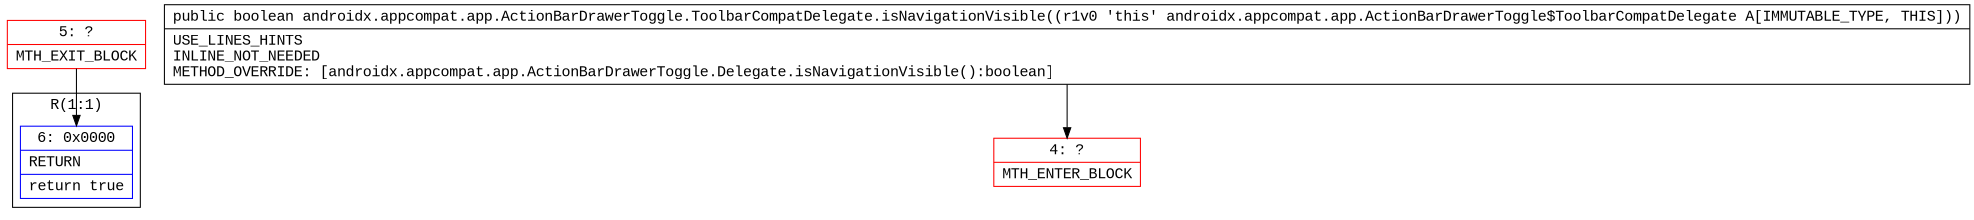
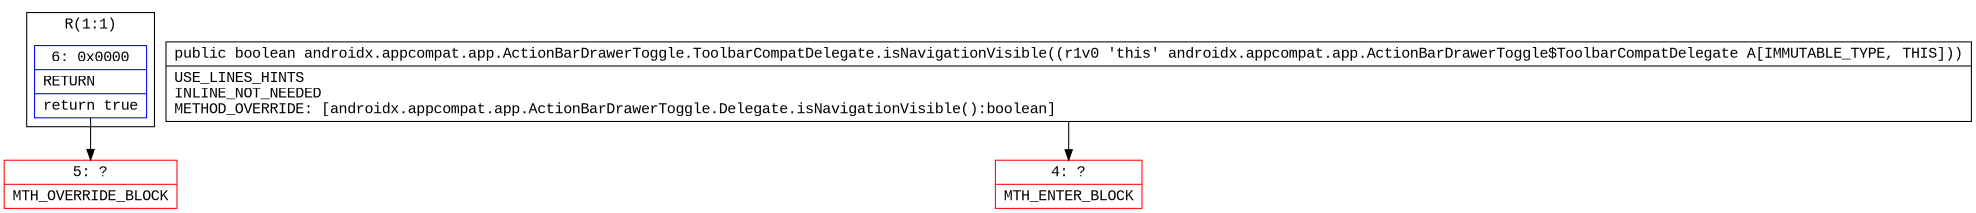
node "5: ?": text "MTH_EXIT_BLOCK" -> "MTH_OVERRIDE_BLOCK"
edge "5: ?" -> "6: 0x0000": reversed
